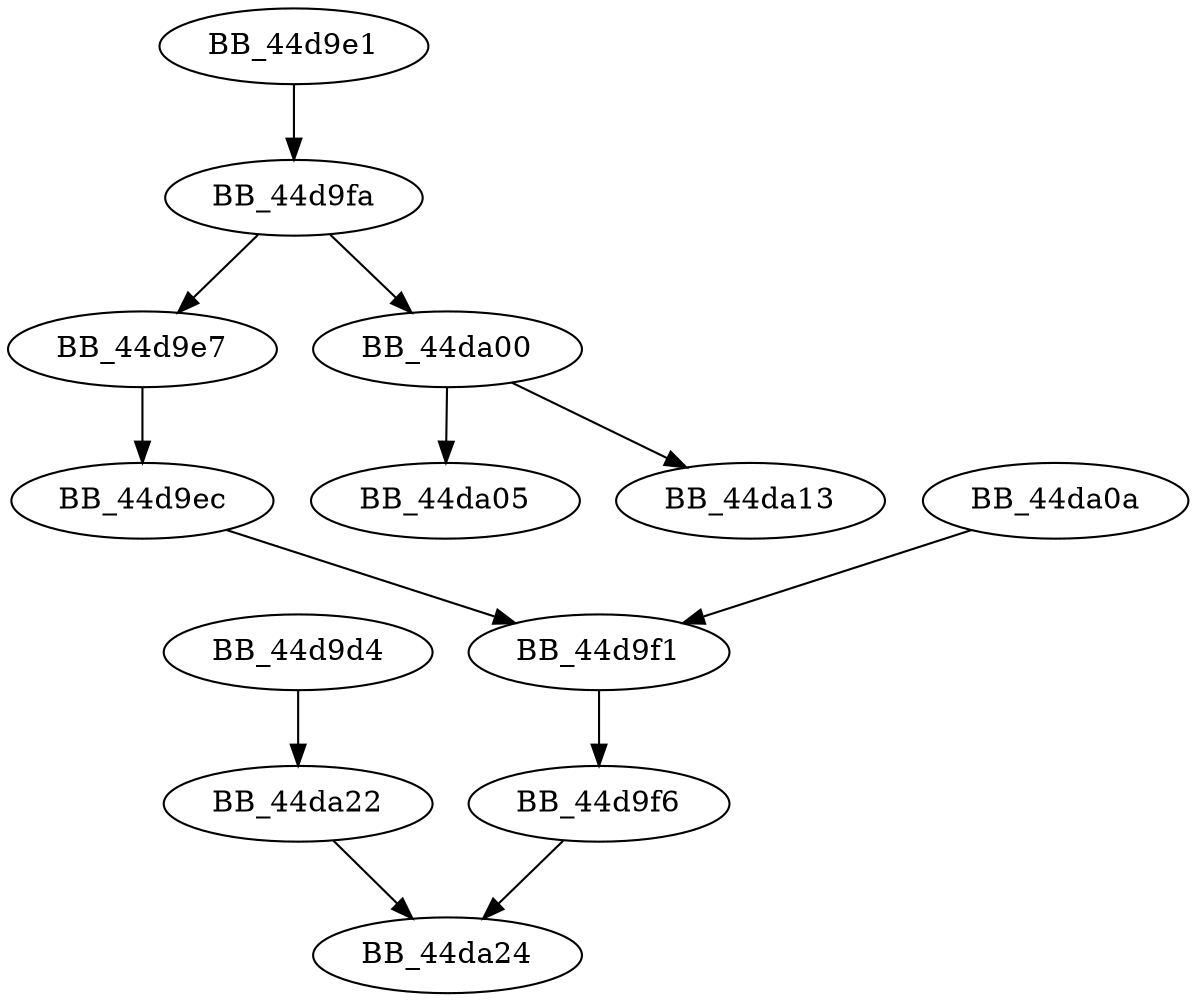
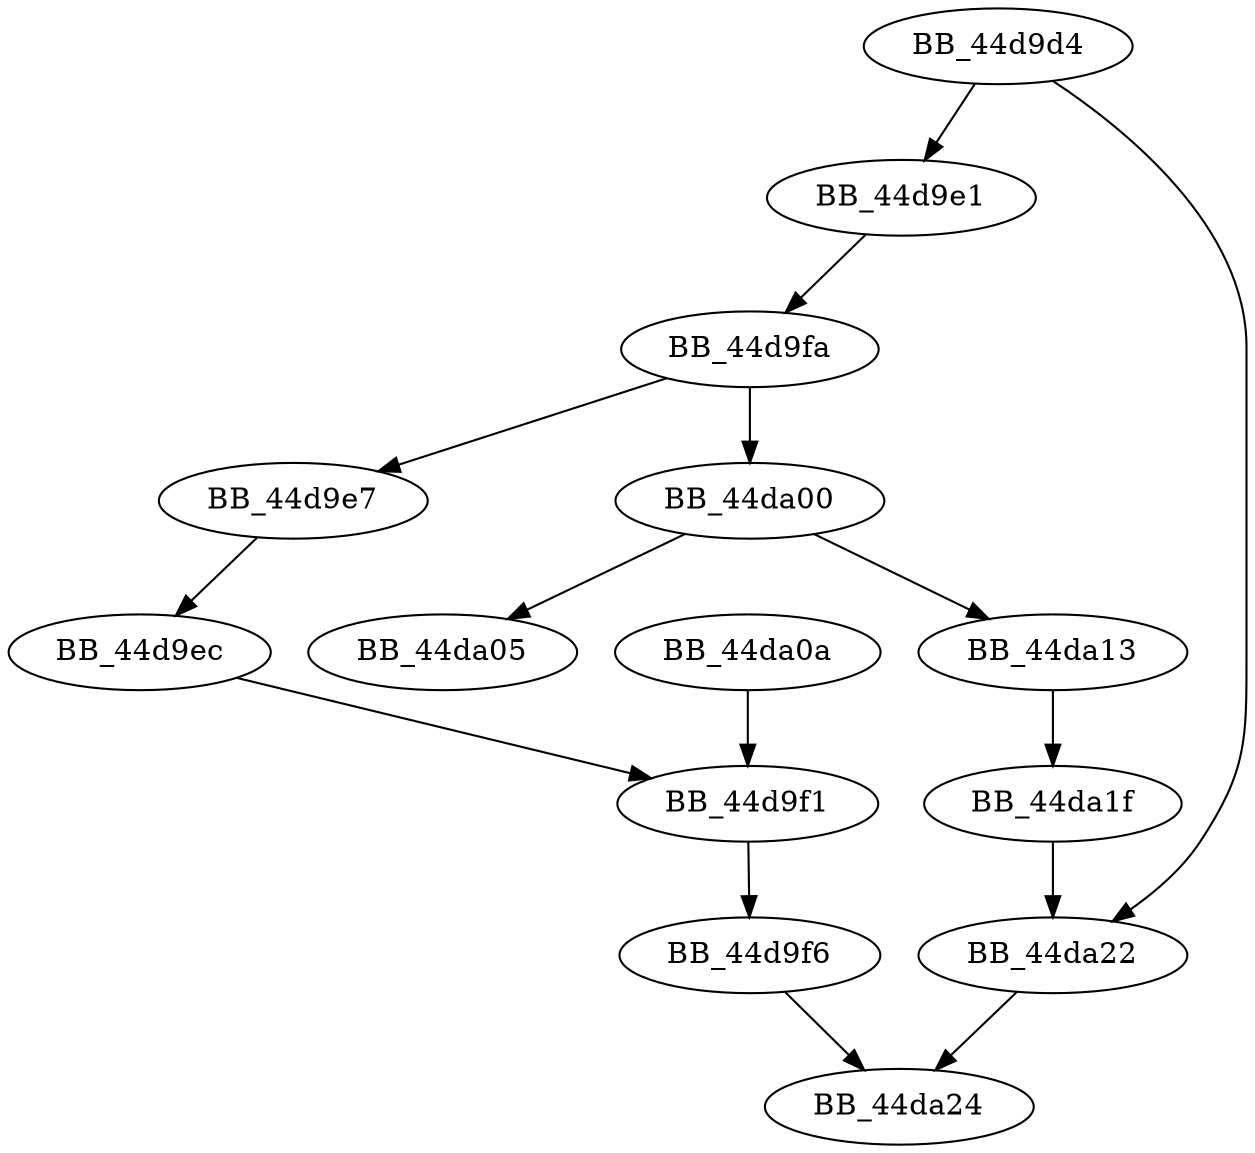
edge "BB_44d9d4" -> "BB_44d9e1": added
node "BB_44da1f": added
